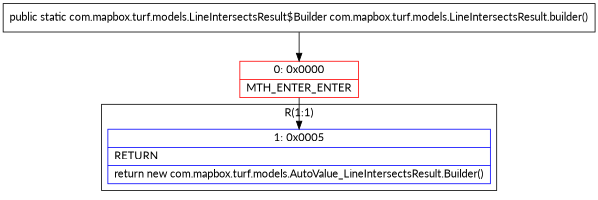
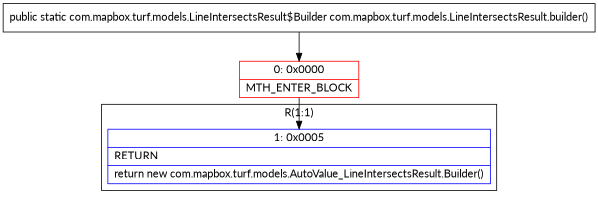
node "0: 0x0000": text "MTH_ENTER_ENTER" -> "MTH_ENTER_BLOCK"
